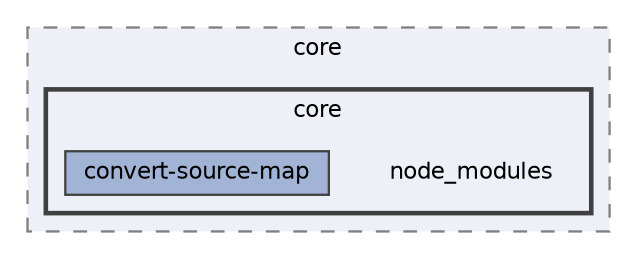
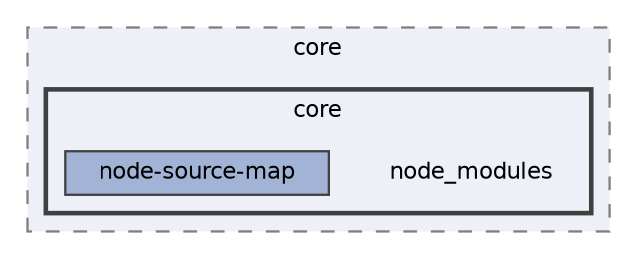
node "convert-source-map": label "convert-source-map" -> "node-source-map"
